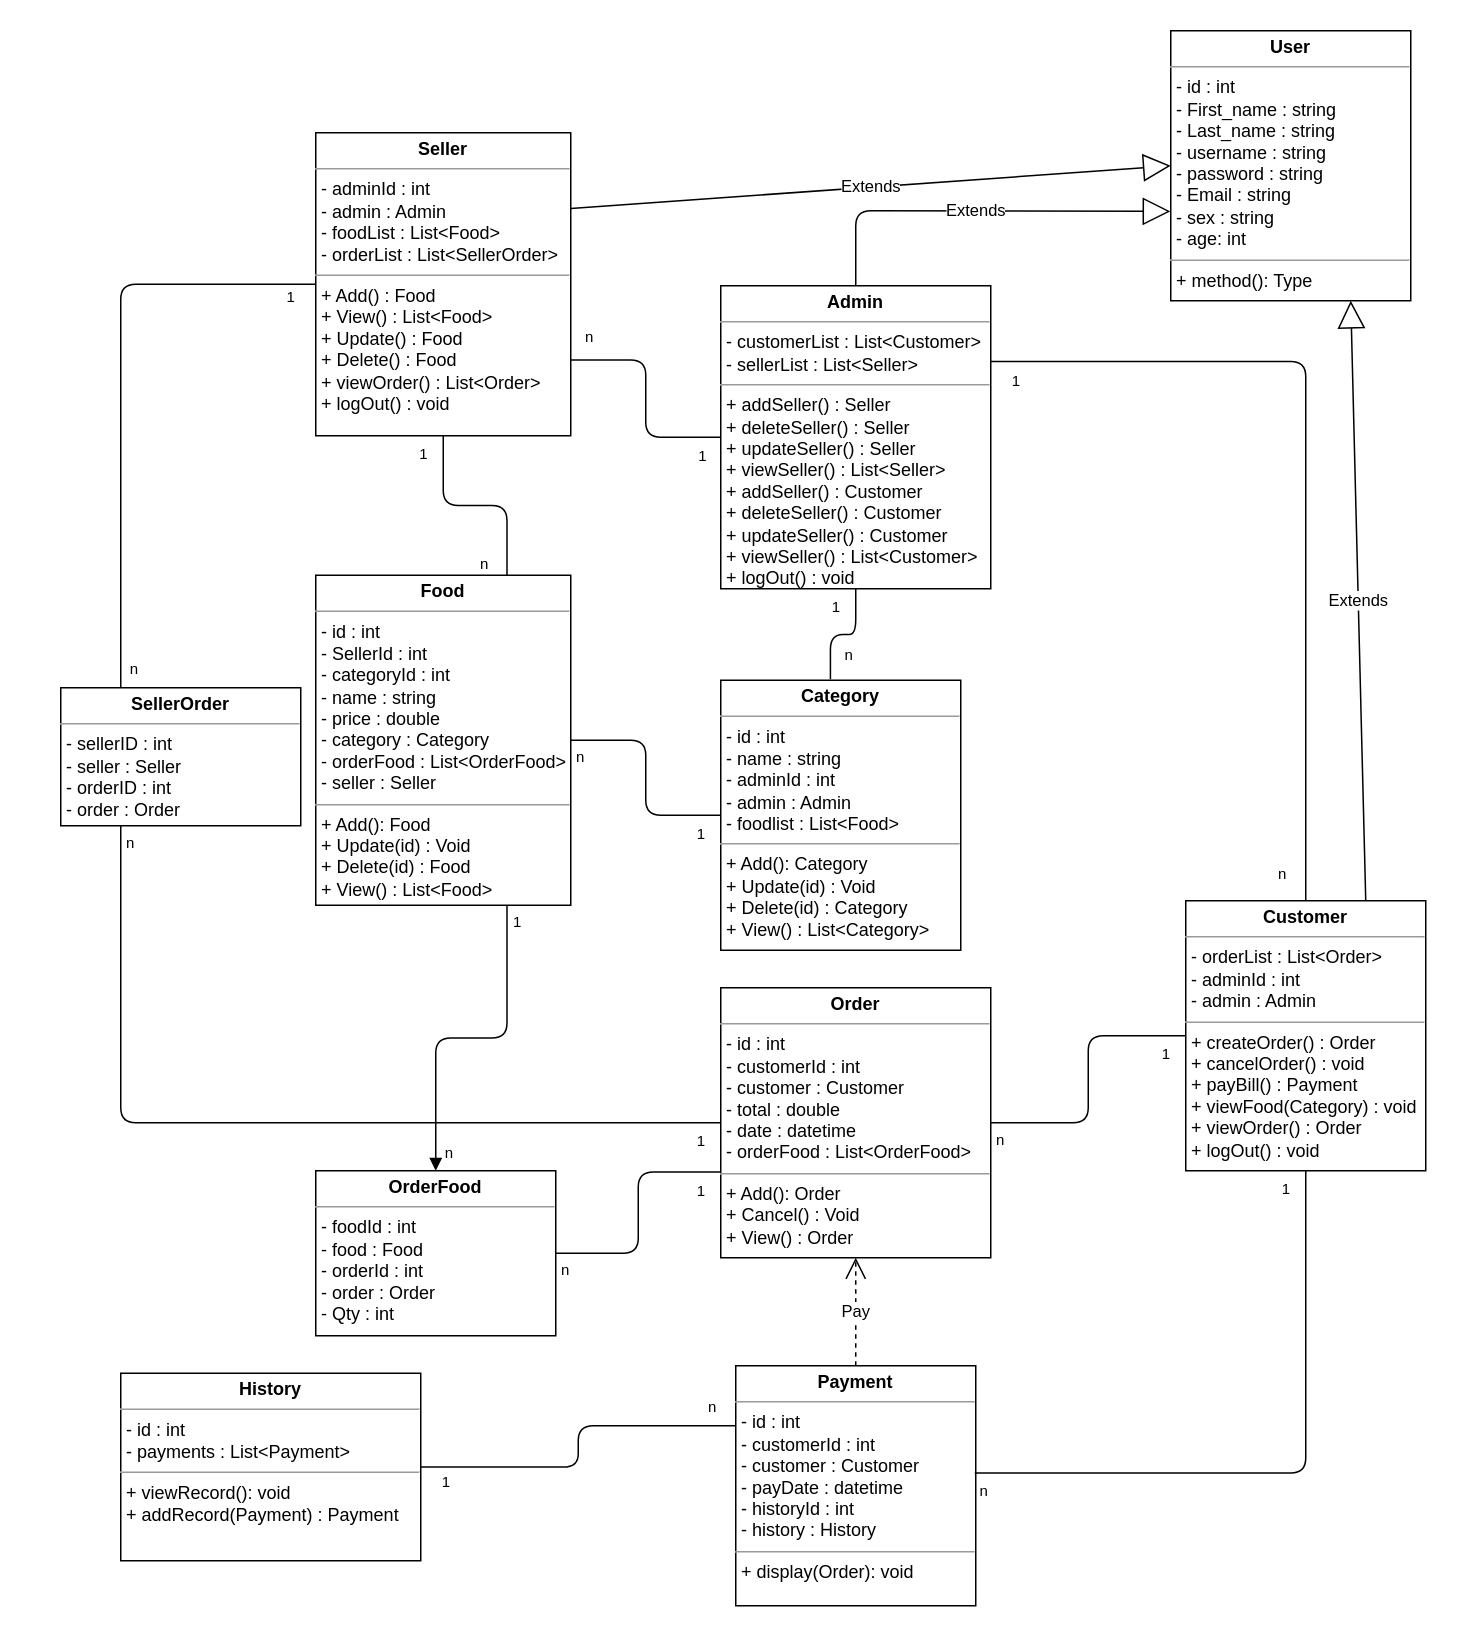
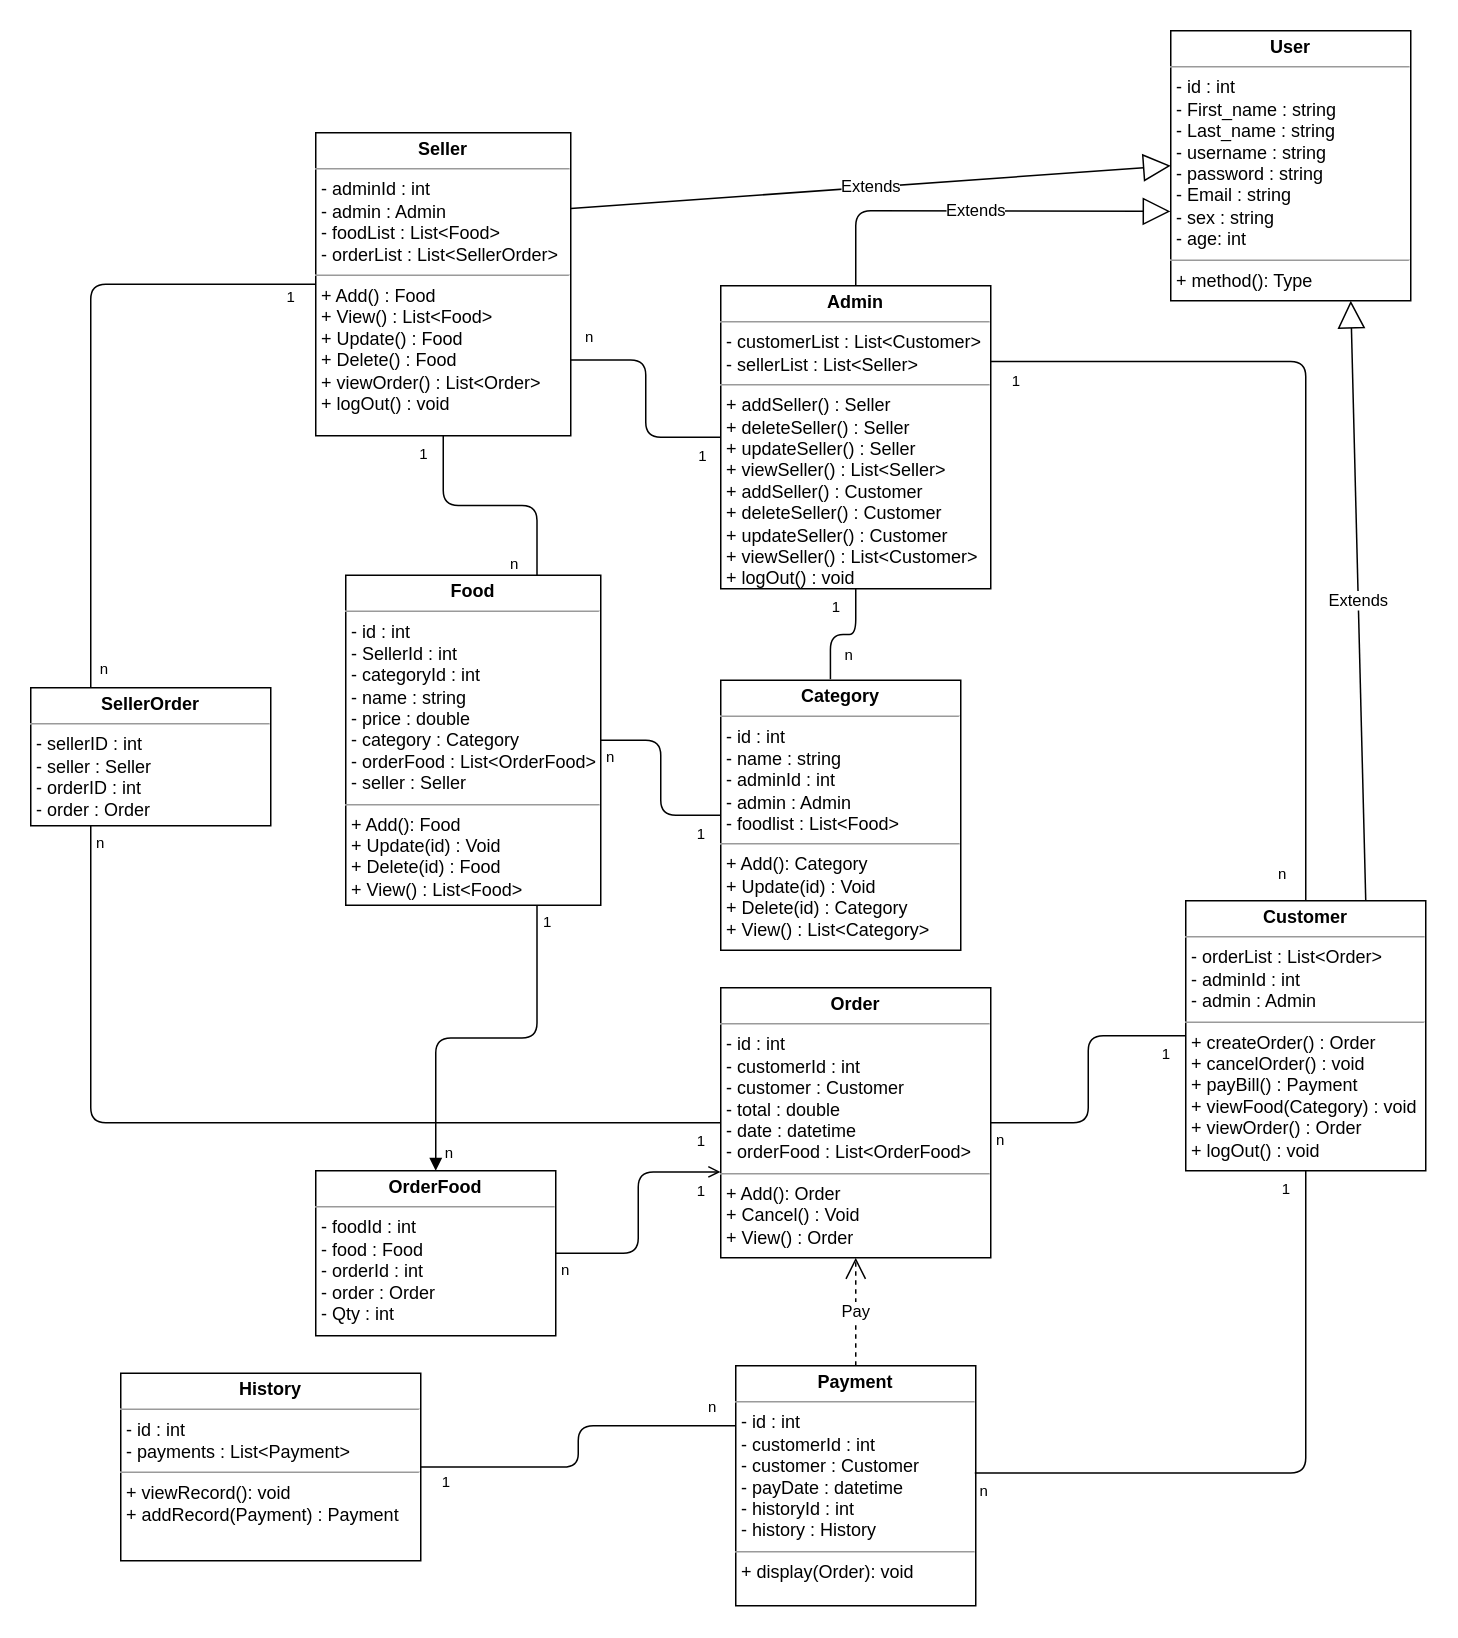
node "Food - id : int - SellerId : int - categoryId : int - name : string - price : double - category : Category - orderFood : List<OrderFood> - seller : Seller + Add(): Food + Update(id) : Void + Delete(id) : Food + View() : List<Food>": moved (443, 740) -> (473, 740)
node "SellerOrder - sellerID : int - seller : Seller - orderID : int - order : Order": moved (181, 757) -> (151, 757)
edge "Order - id : int - customerId : int - customer : Customer - total : double - date : datetime - orderFood : List<OrderFood> + Add(): Order + Cancel() : Void + View() : Order" -- "OrderFood - foodId : int - food : Food - orderId : int - order : Order - Qty : int": arrowhead none -> open
